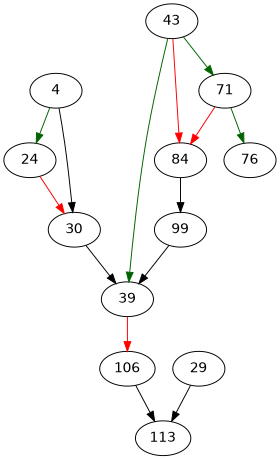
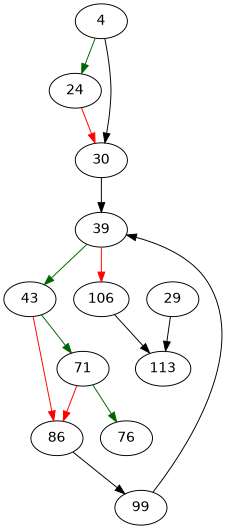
edge "43" -> "39": reversed
node "84": label "84" -> "86"
